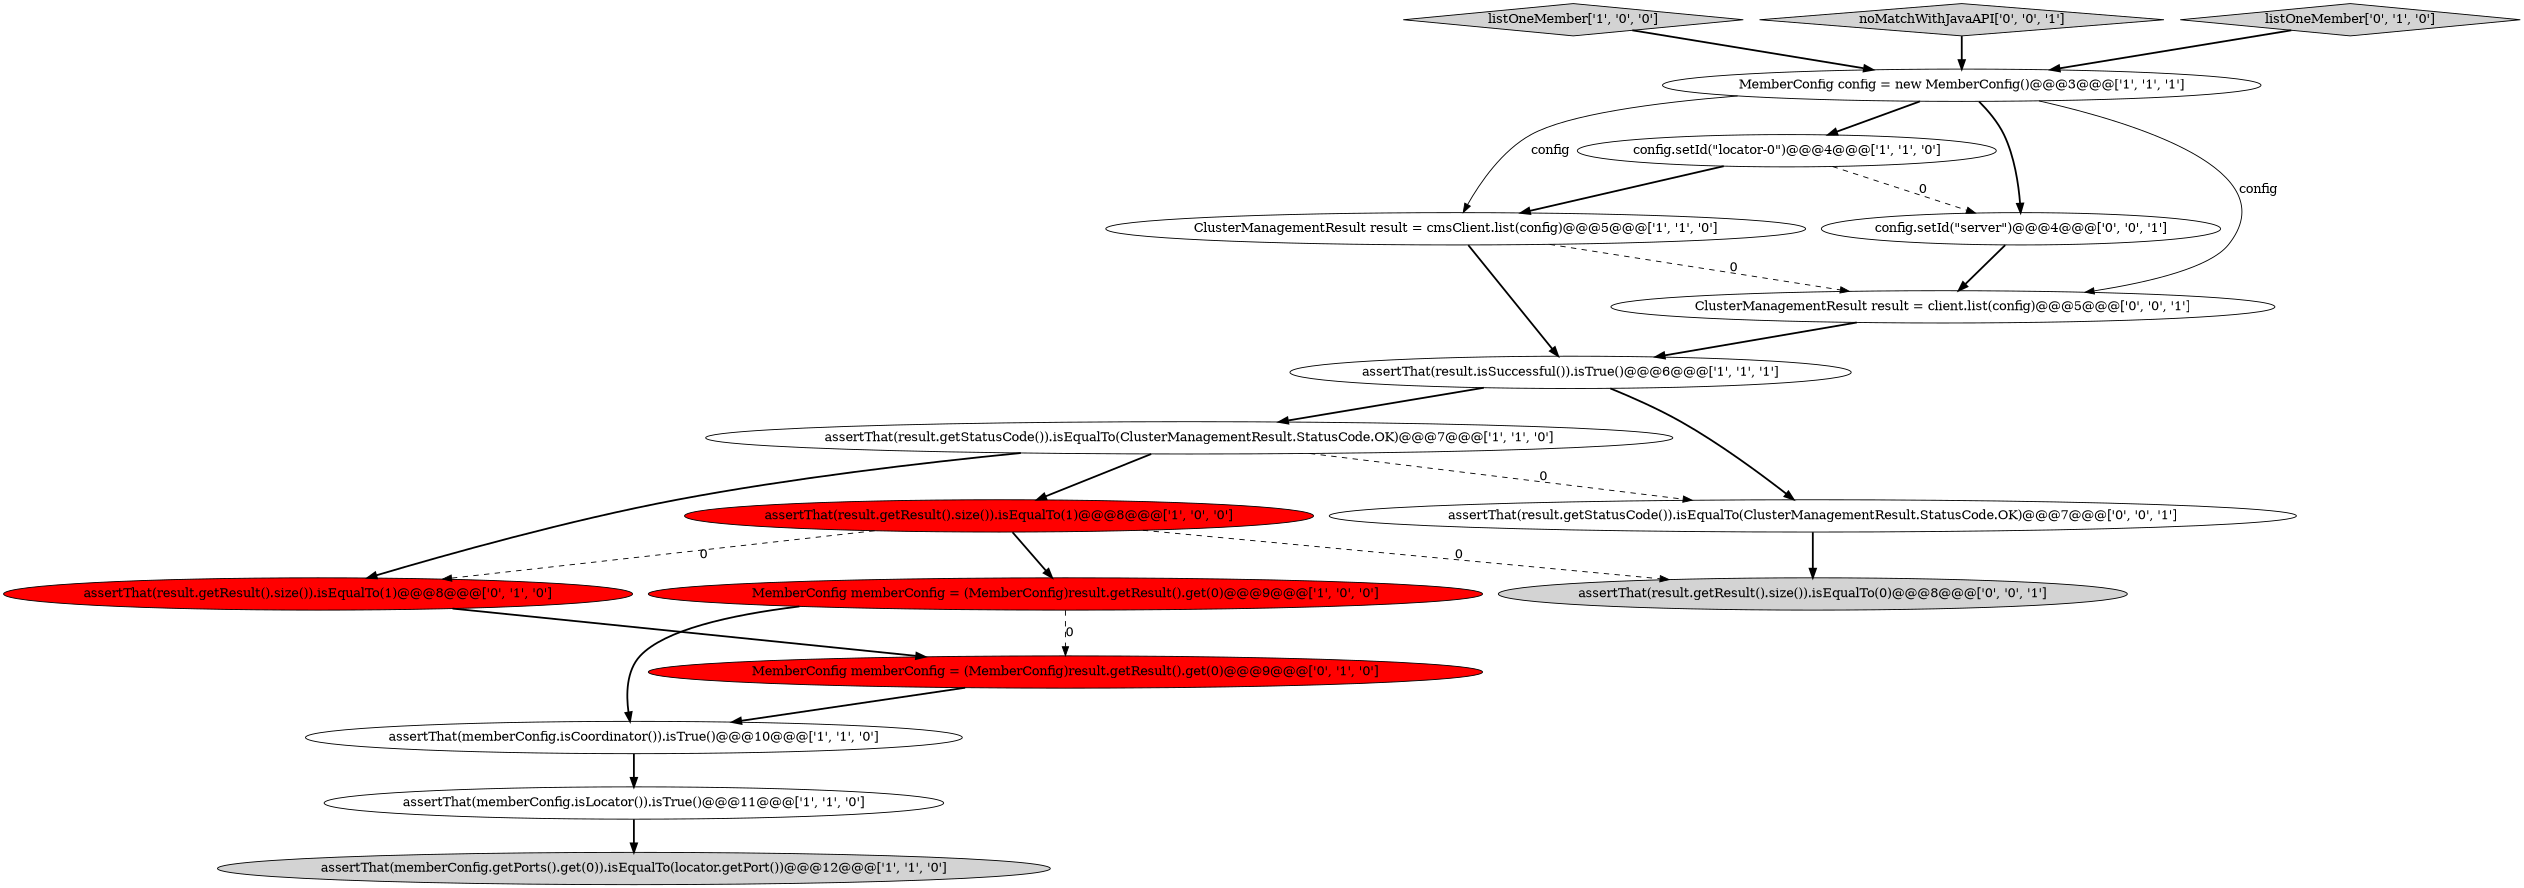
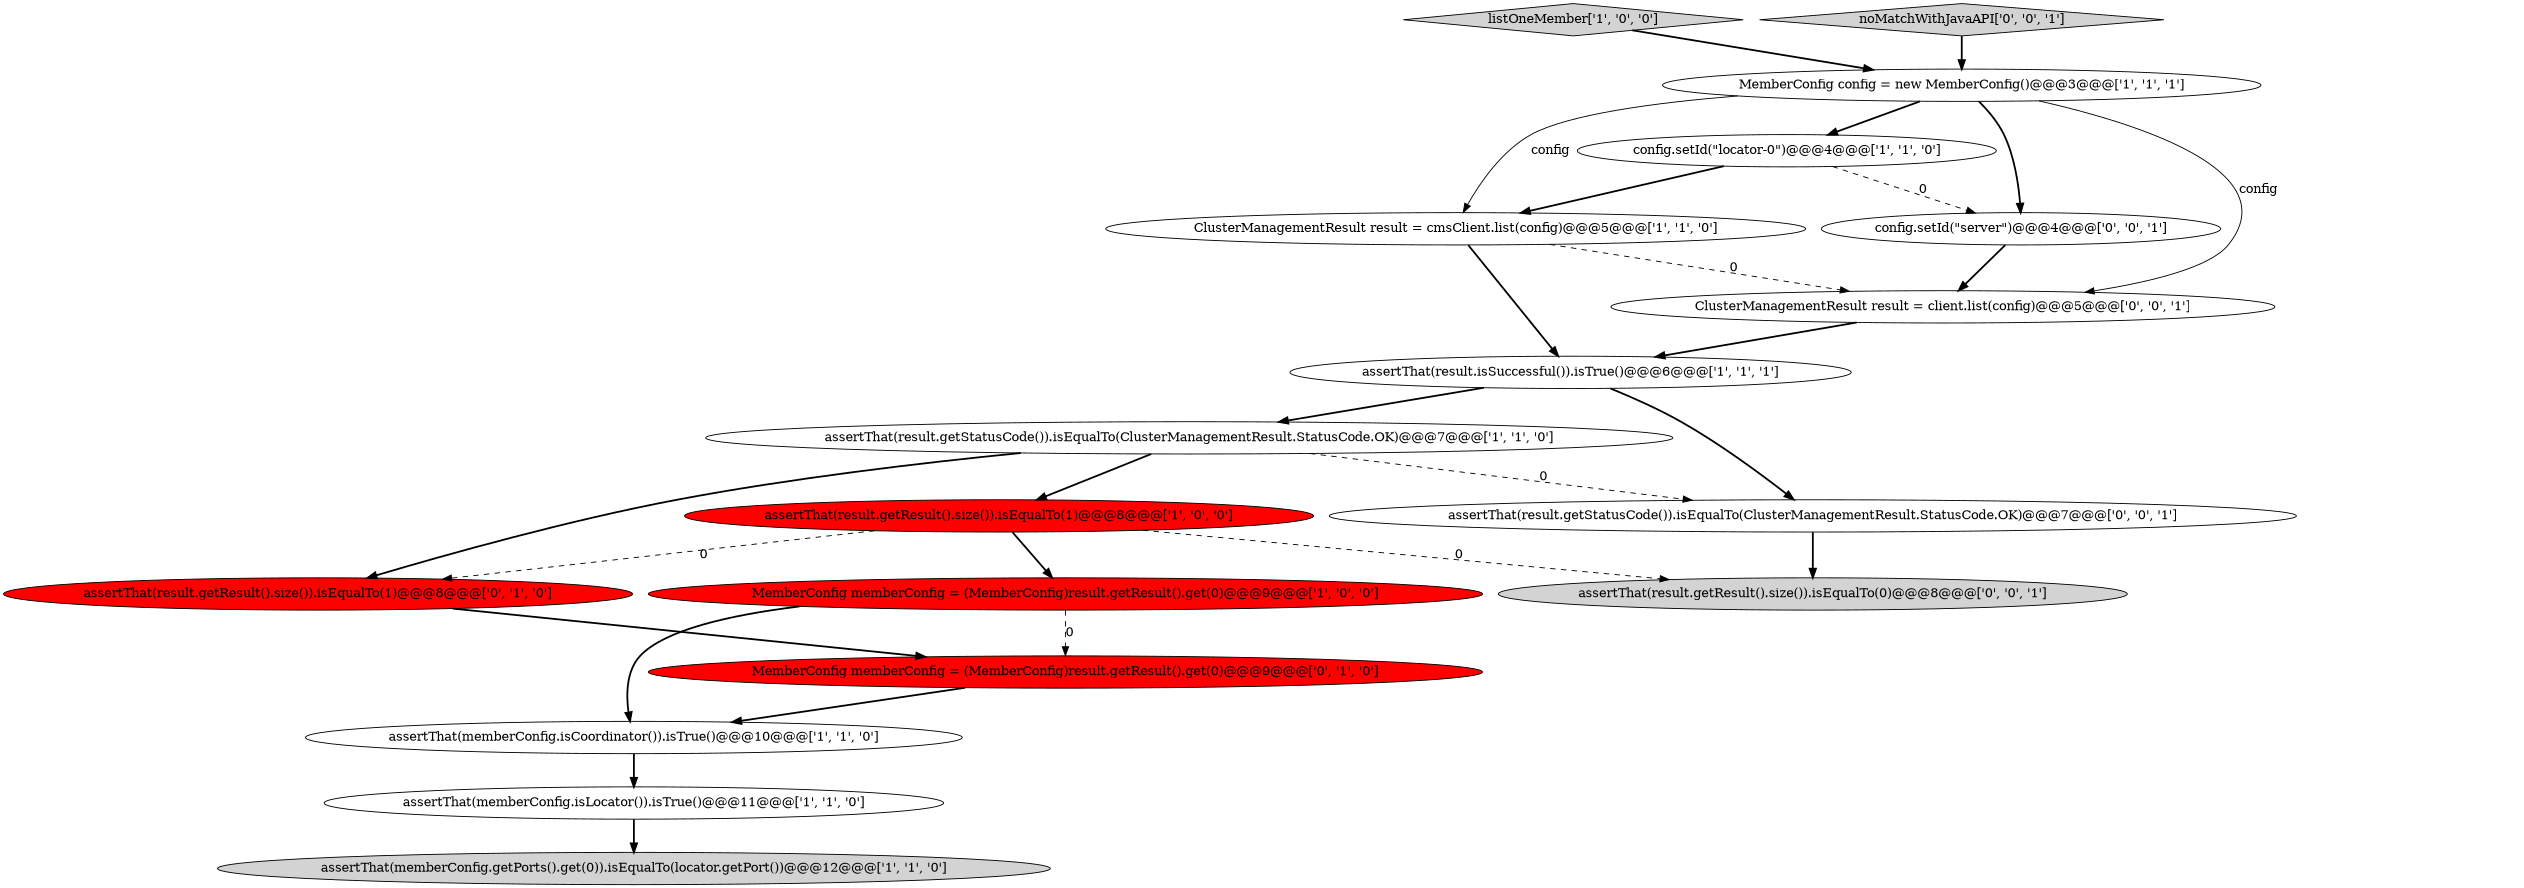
node "listOneMember['0', '1', '0']": removed
